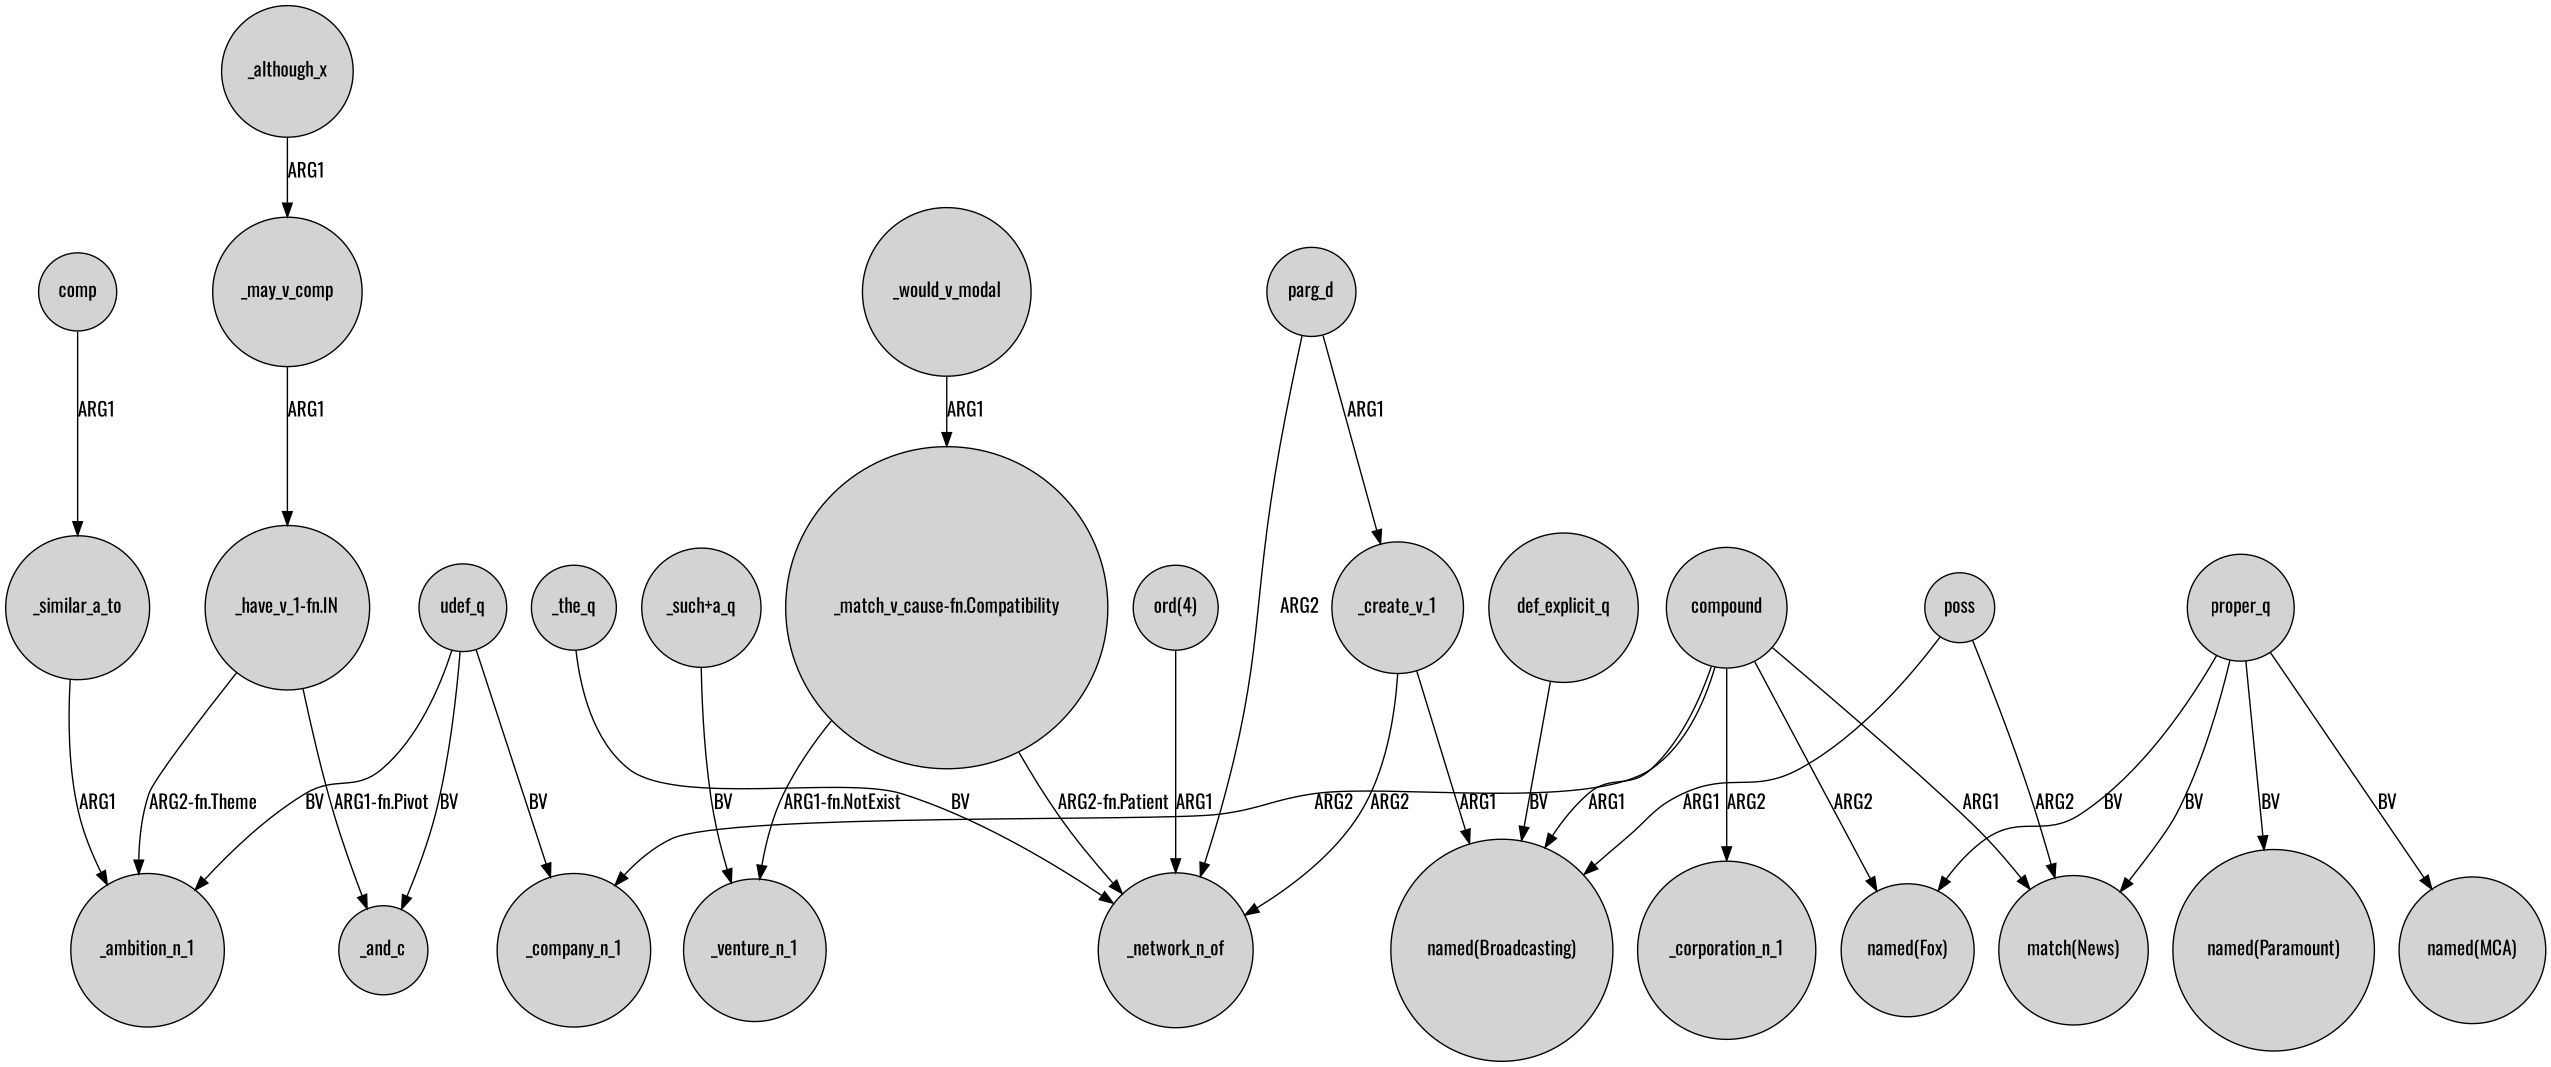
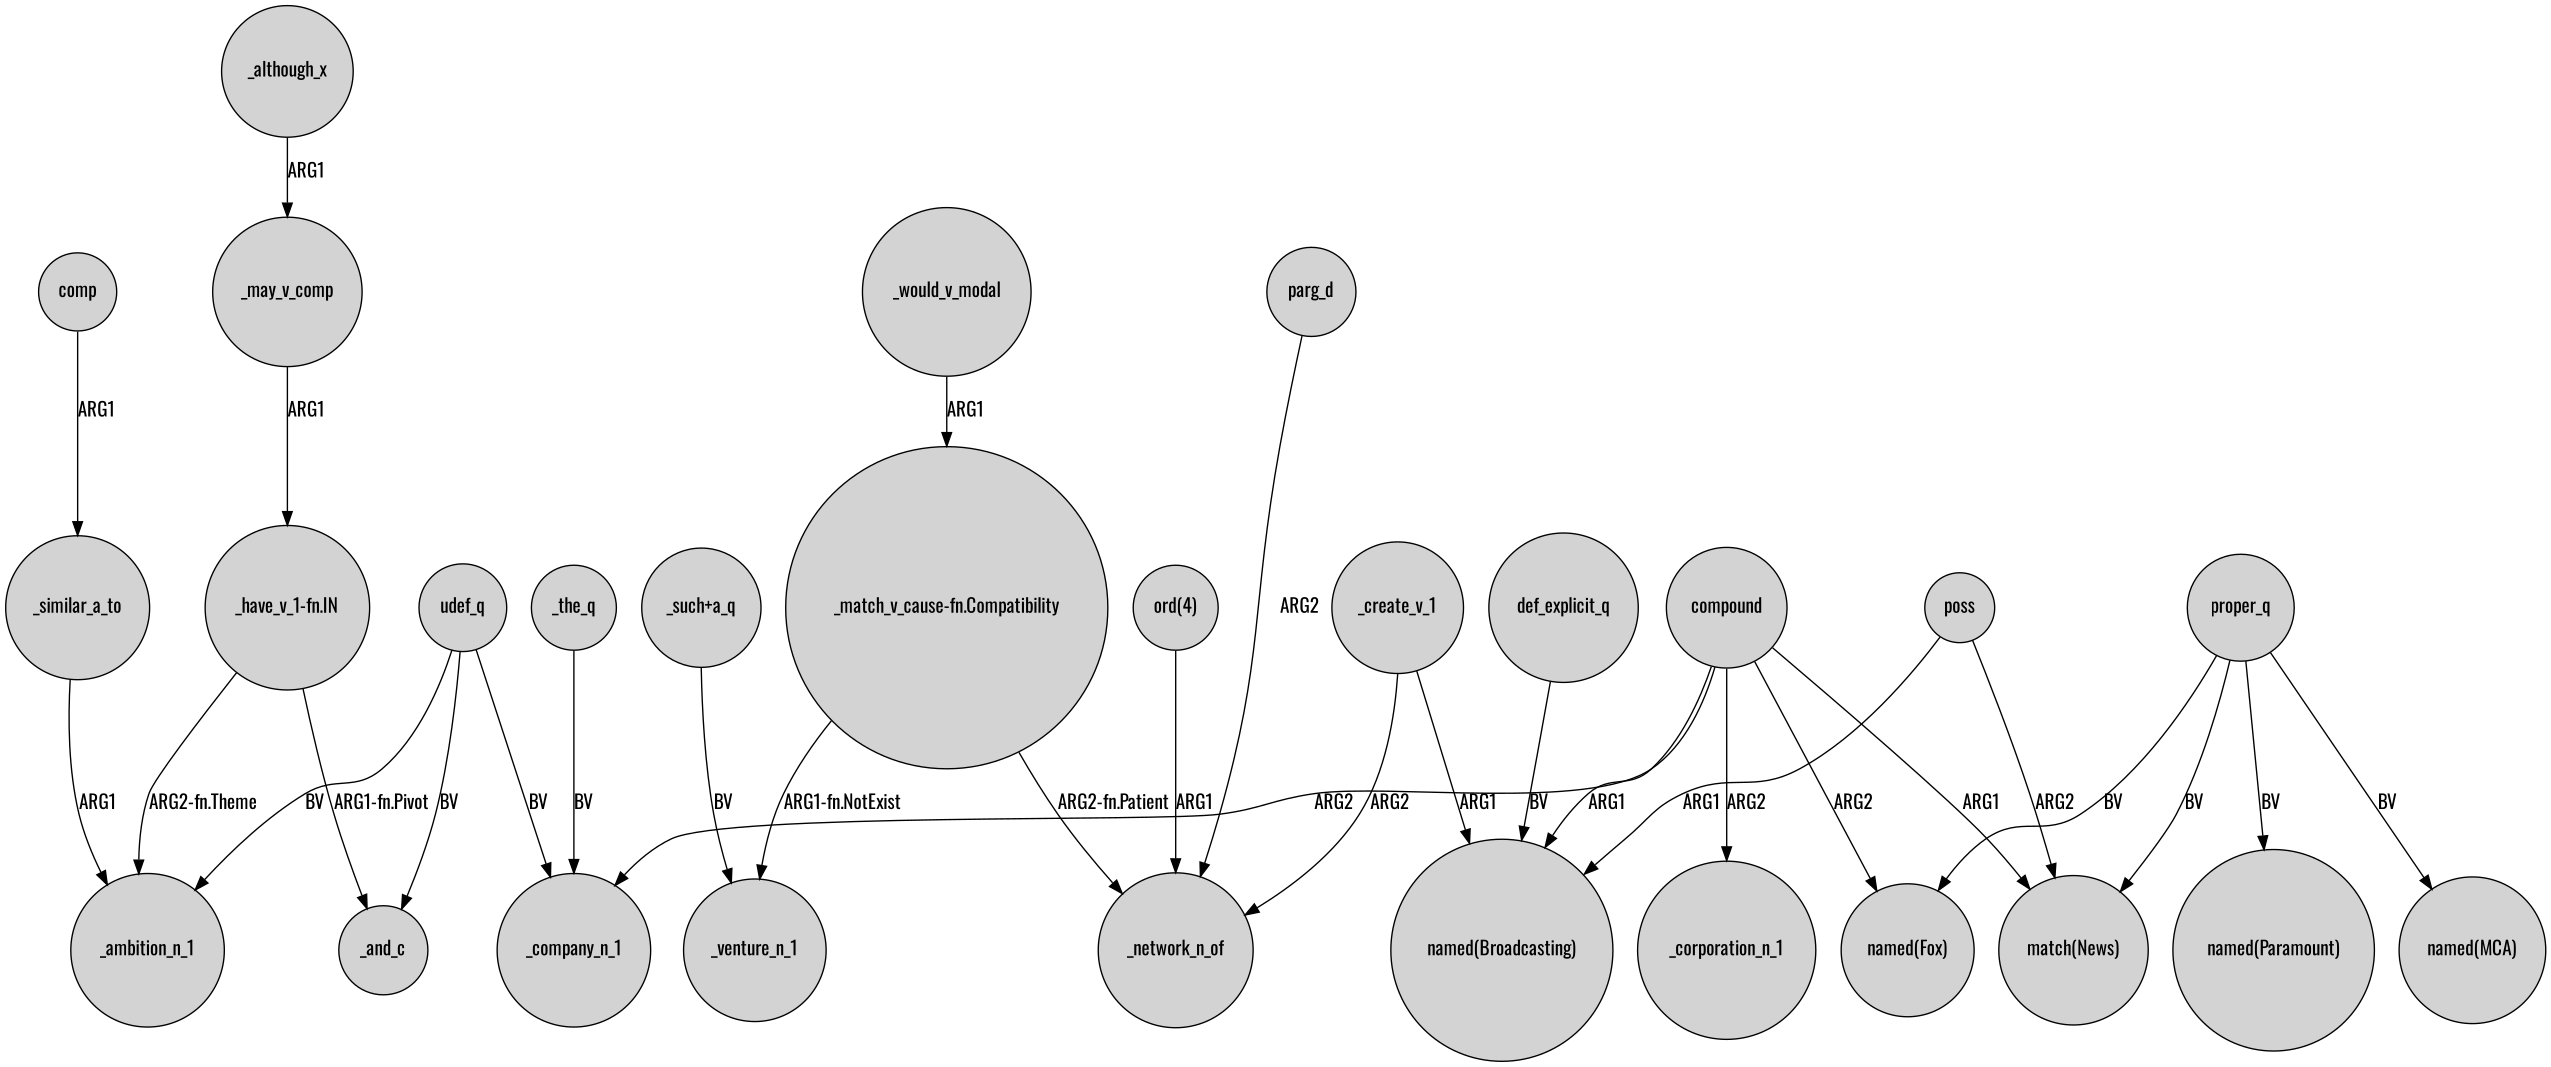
edge "parg_d" -> "_create_v_1": removed, label "ARG1"
edge "_the_q" -> "_network_n_of": now "_the_q" -> "_company_n_1"
